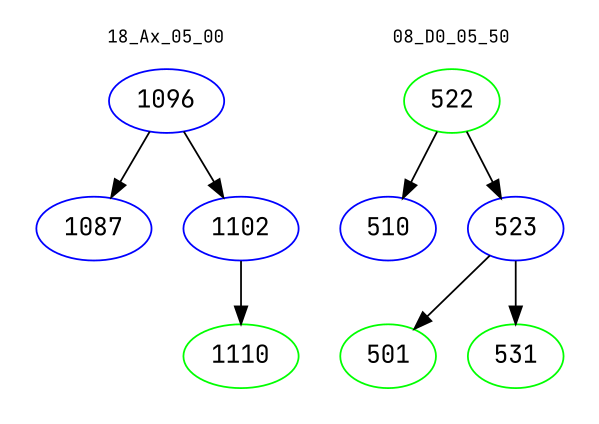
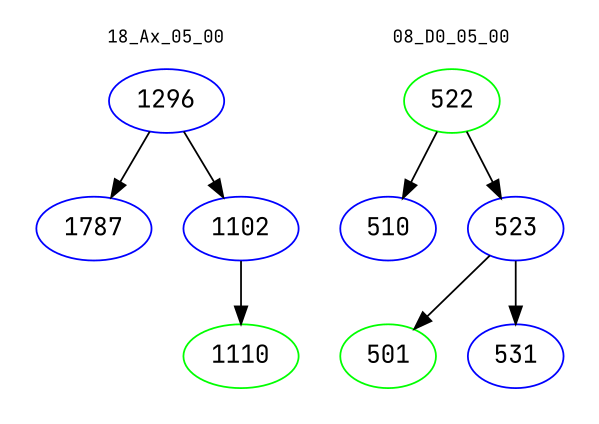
cluster "08_D0_05_50": label "08_D0_05_50" -> "08_D0_05_00"
node "1096": label "1096" -> "1296"
node "1087": label "1087" -> "1787"
node "531": color green -> blue
